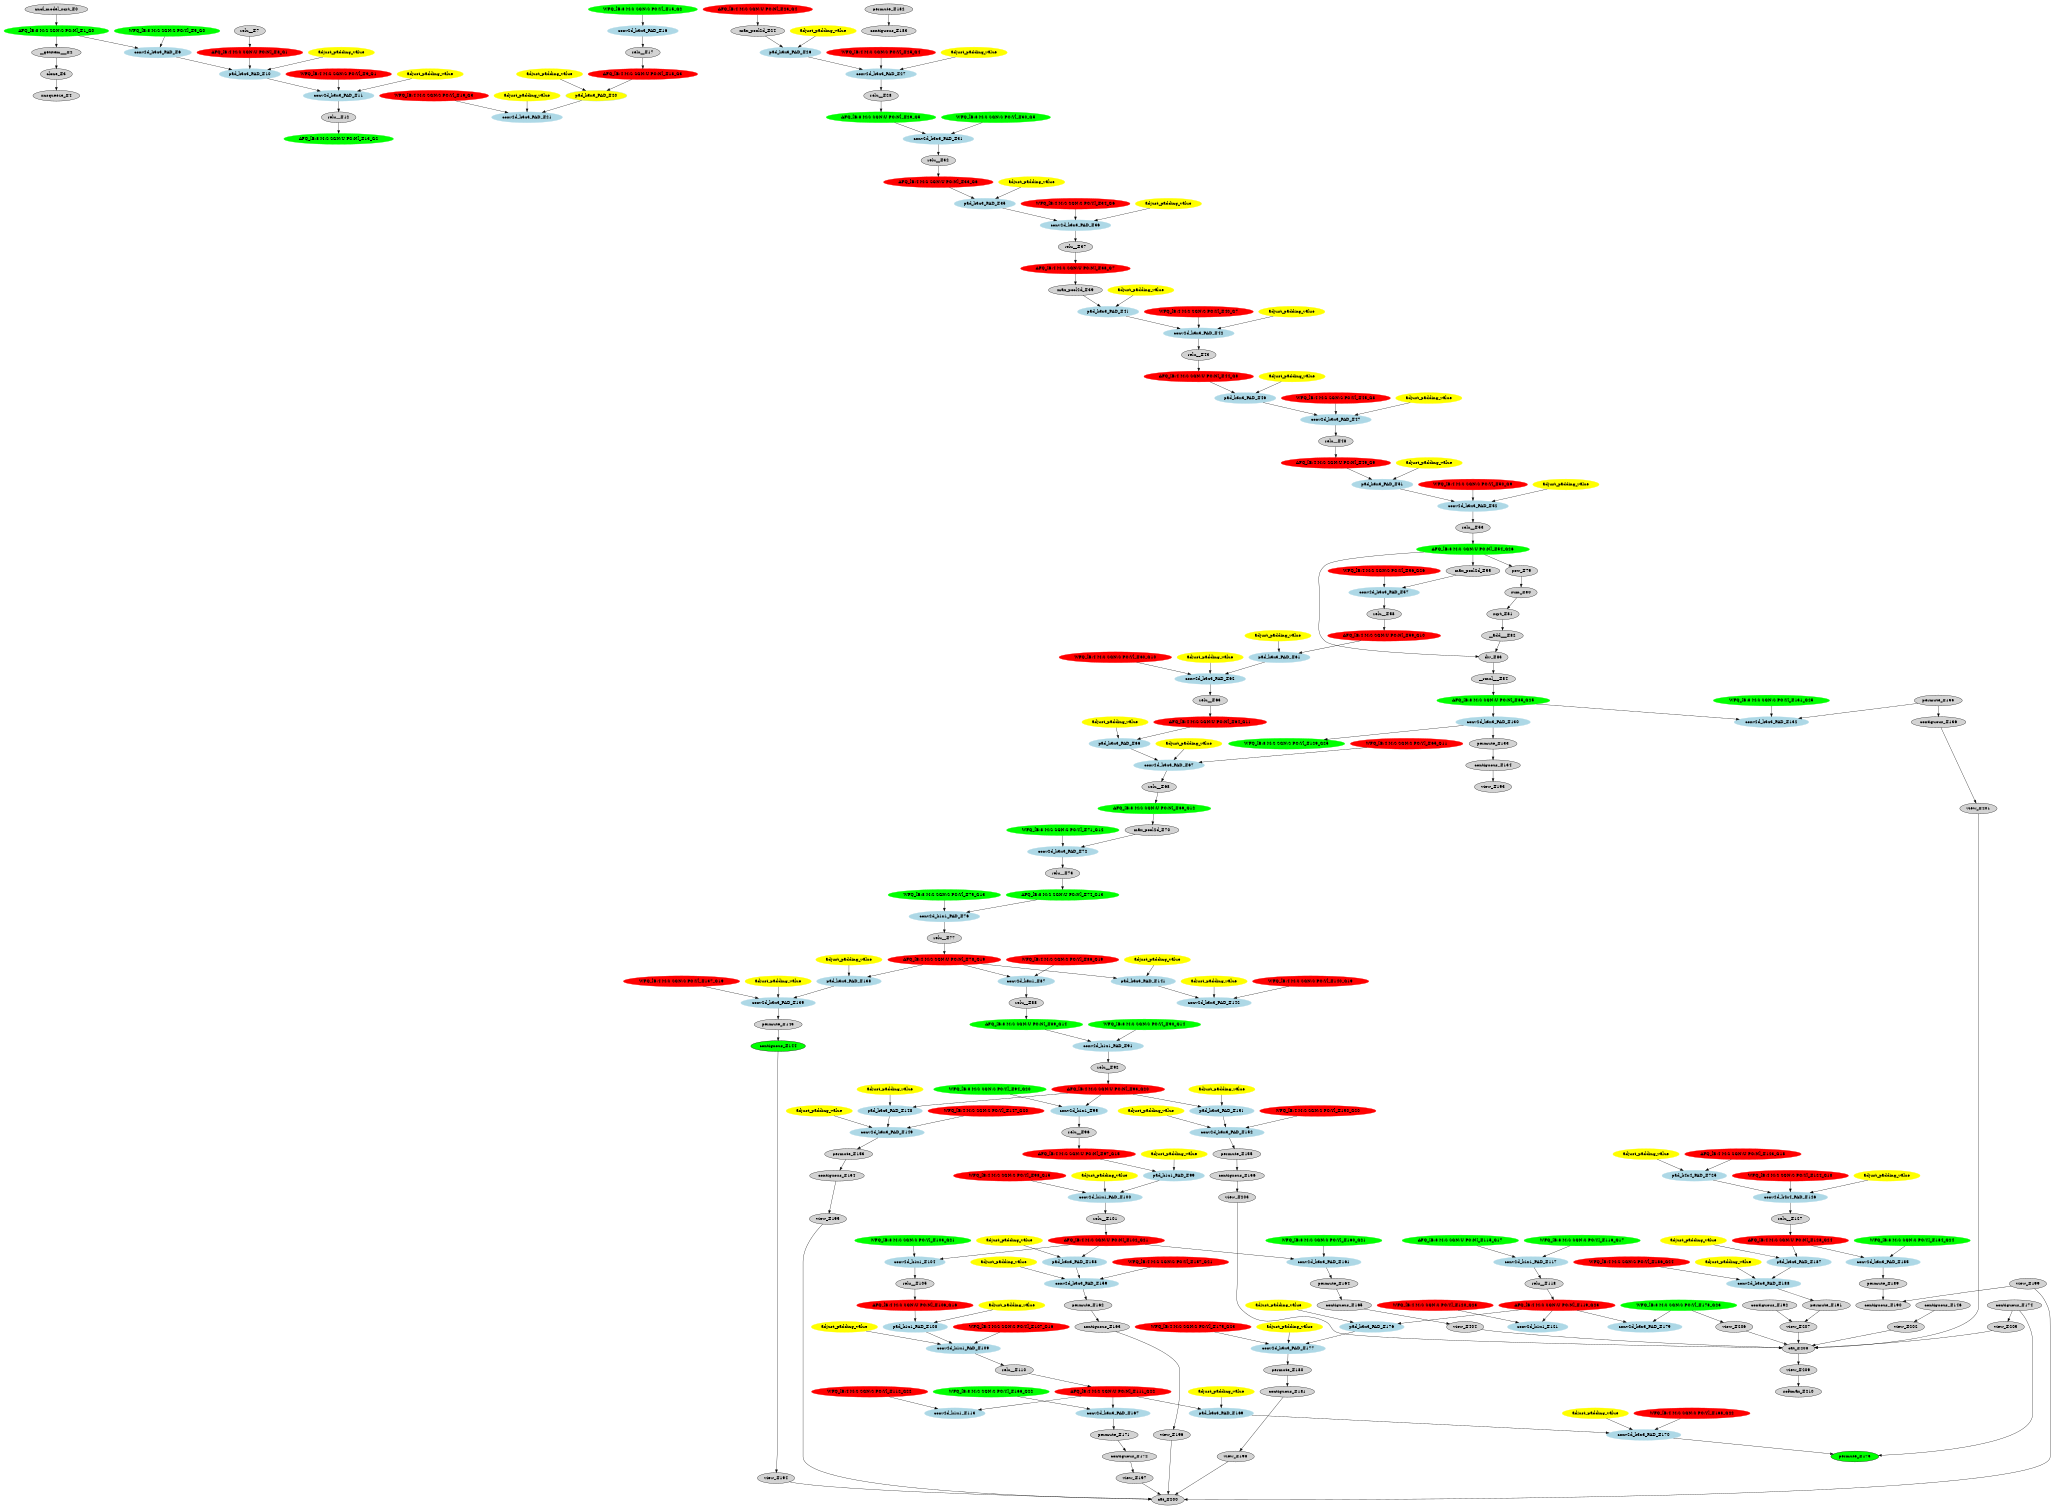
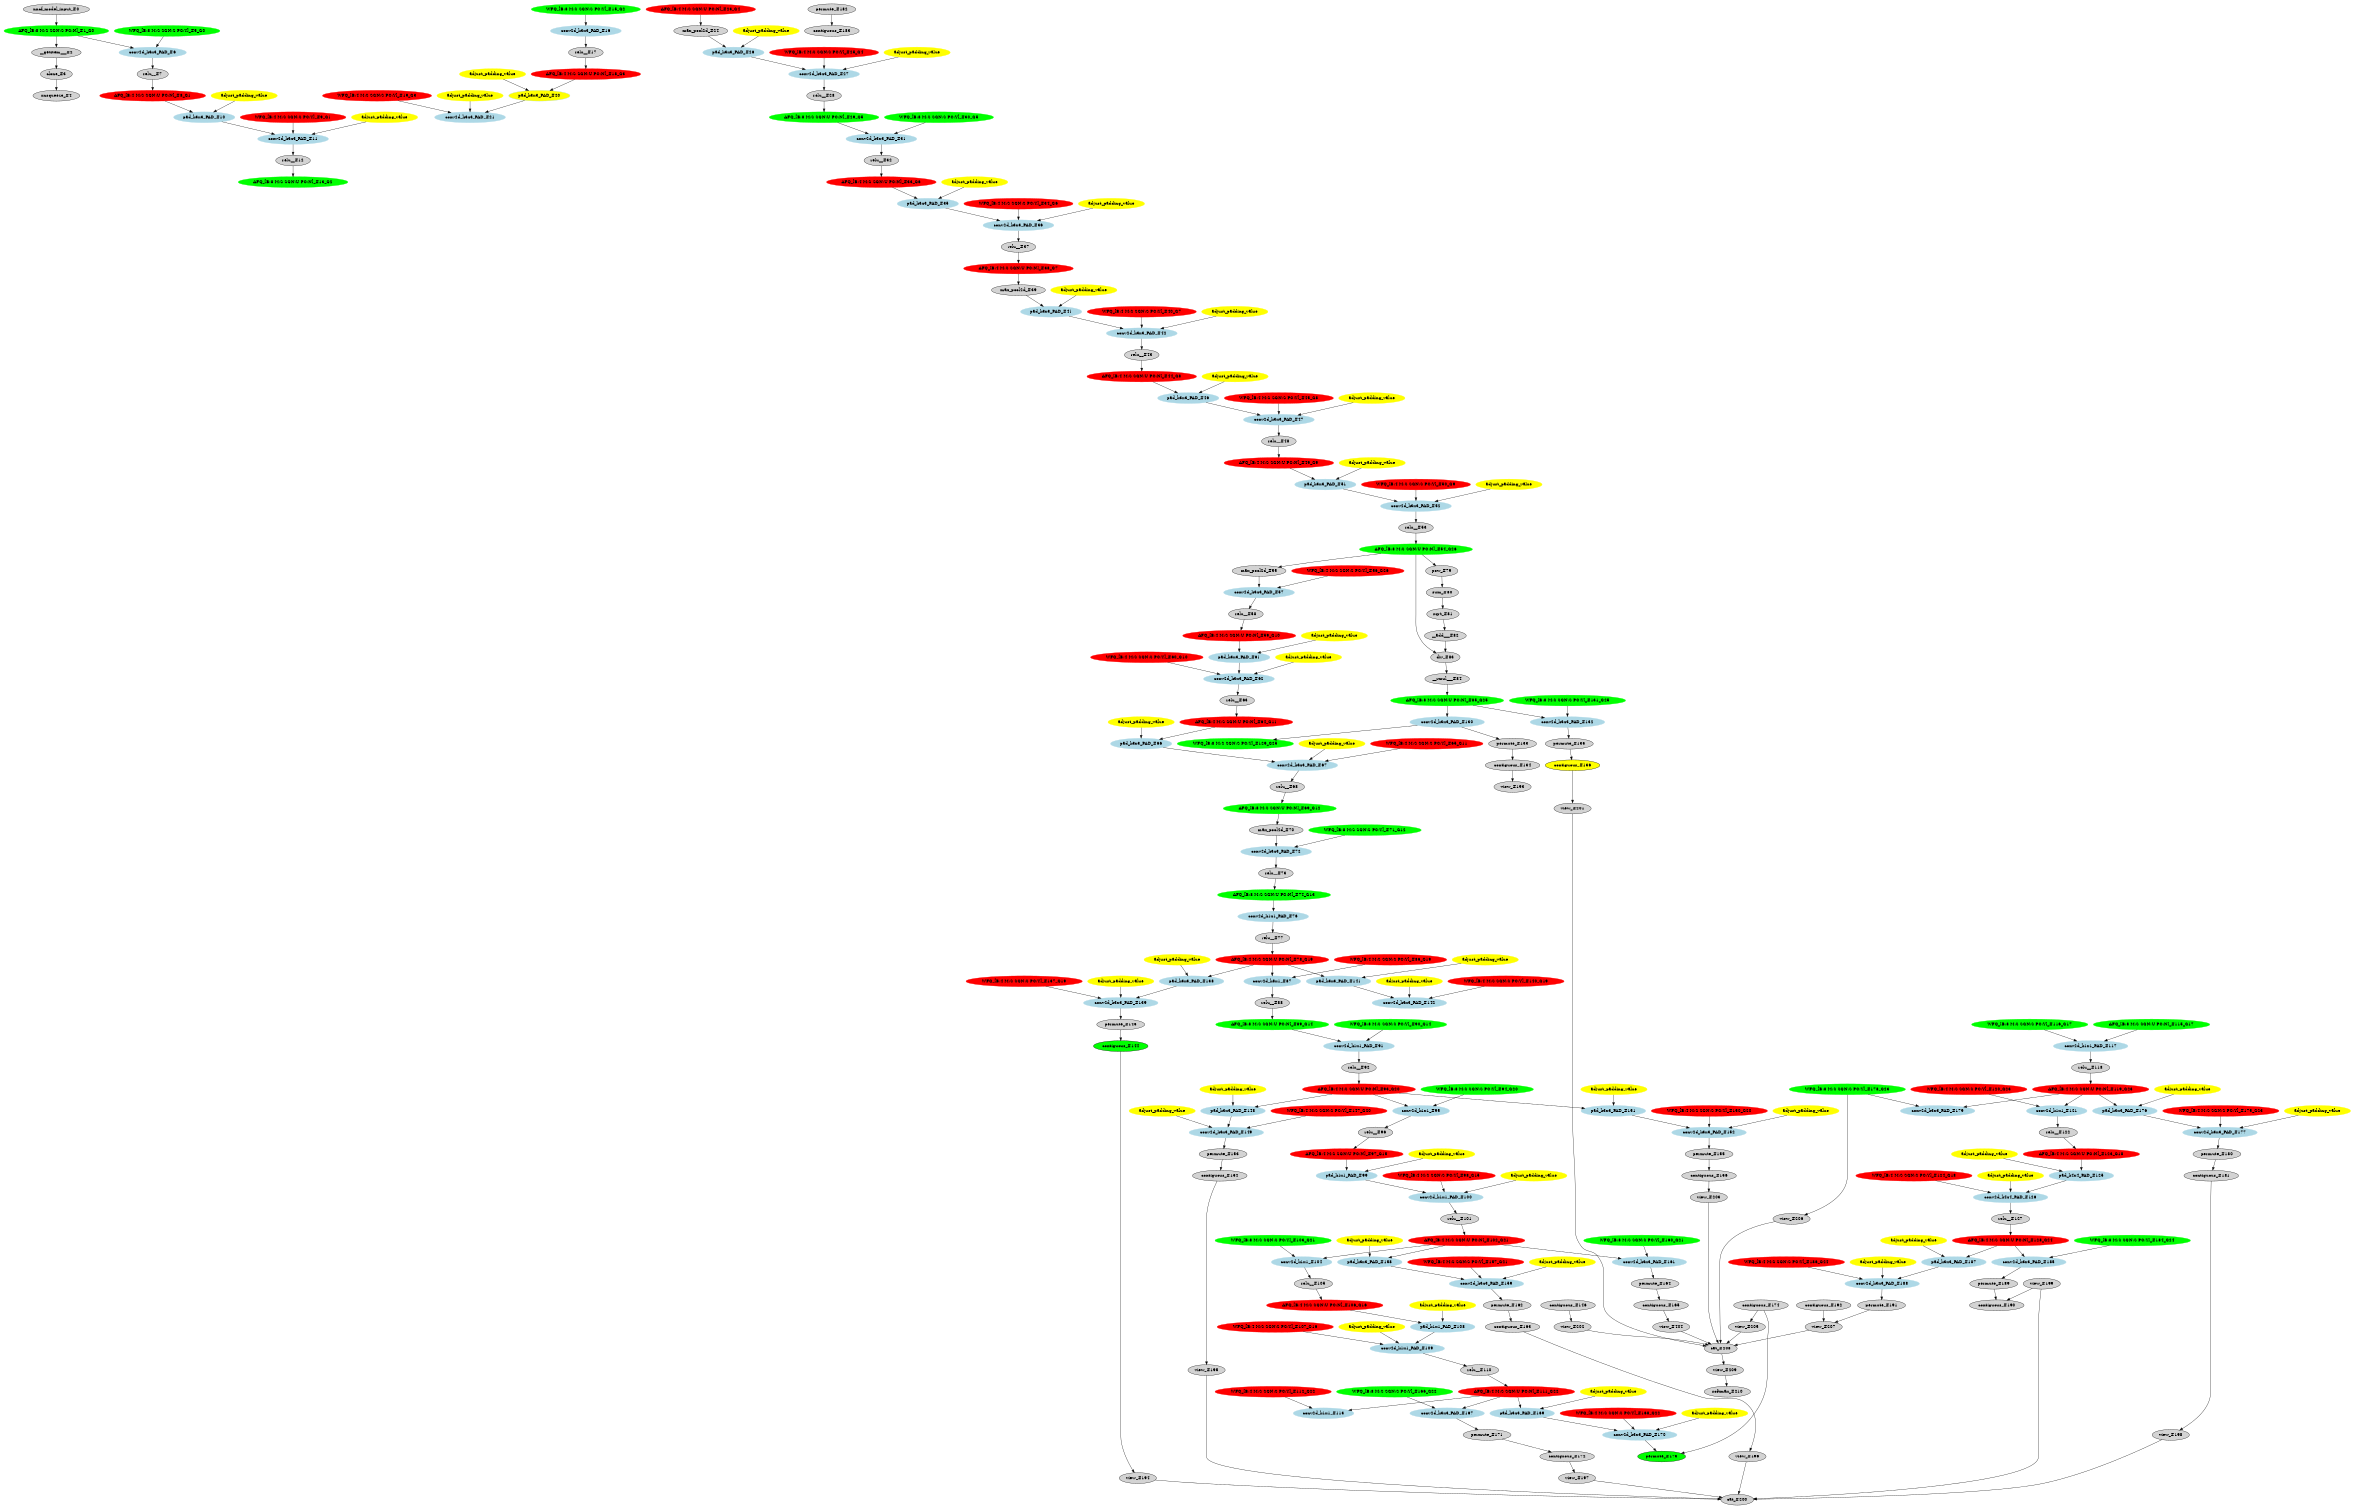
node "nncf_model_sqrt_#0": label "nncf_model_sqrt_#0" -> "nncf_model_input_#0"
edge "conv2d_k3x3_PAD_#6" -> "pad_k3x3_PAD_#10": now "conv2d_k3x3_PAD_#6" -> "relu__#7"
edge "permute_#135" -> "conv2d_k3x3_PAD_#132": reversed
node "contiguous_#136": fillcolor lightgrey -> yellow
node "WFQ_[B:8 M:S SGN:S PC:Y]_#75_G13": removed
node "relu__#122": added
node "pad_k4x4_PAD_#725": label "pad_k4x4_PAD_#725" -> "pad_k4x4_PAD_#125"
